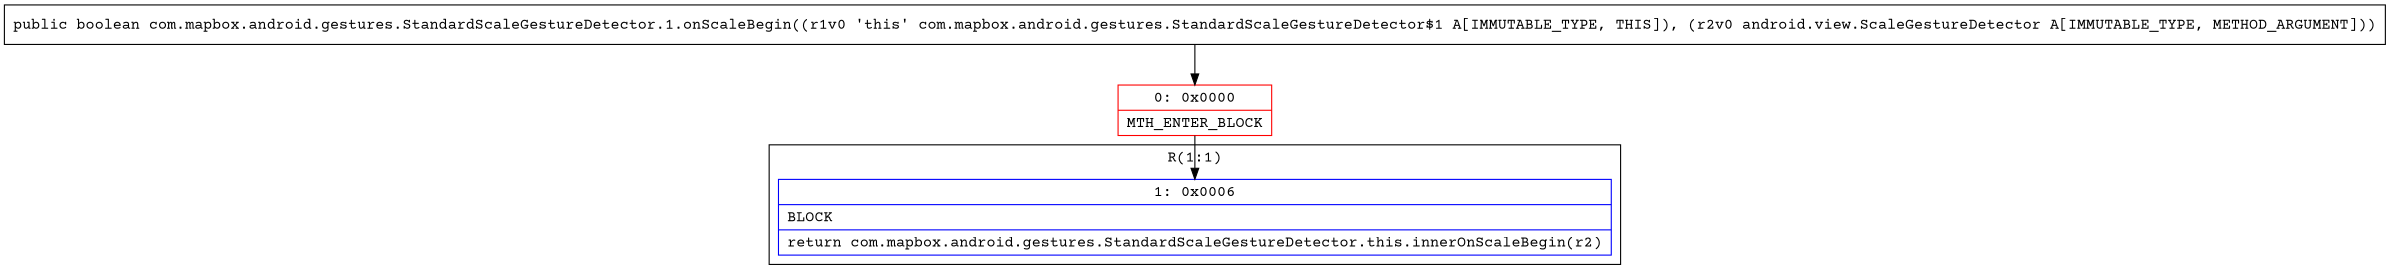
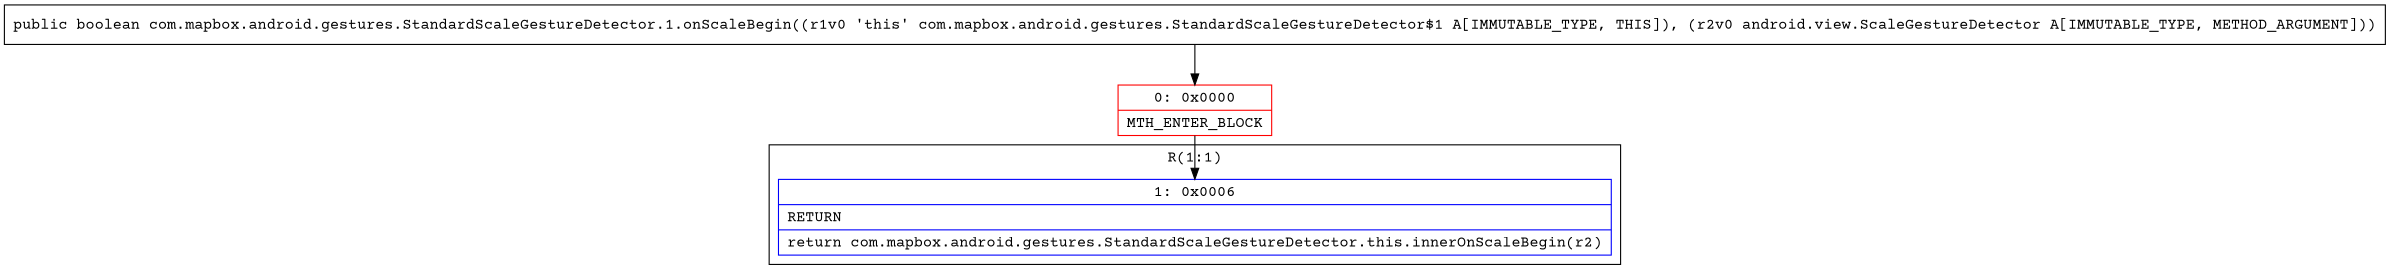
node "1: 0x0006": text "BLOCK" -> "RETURN"
